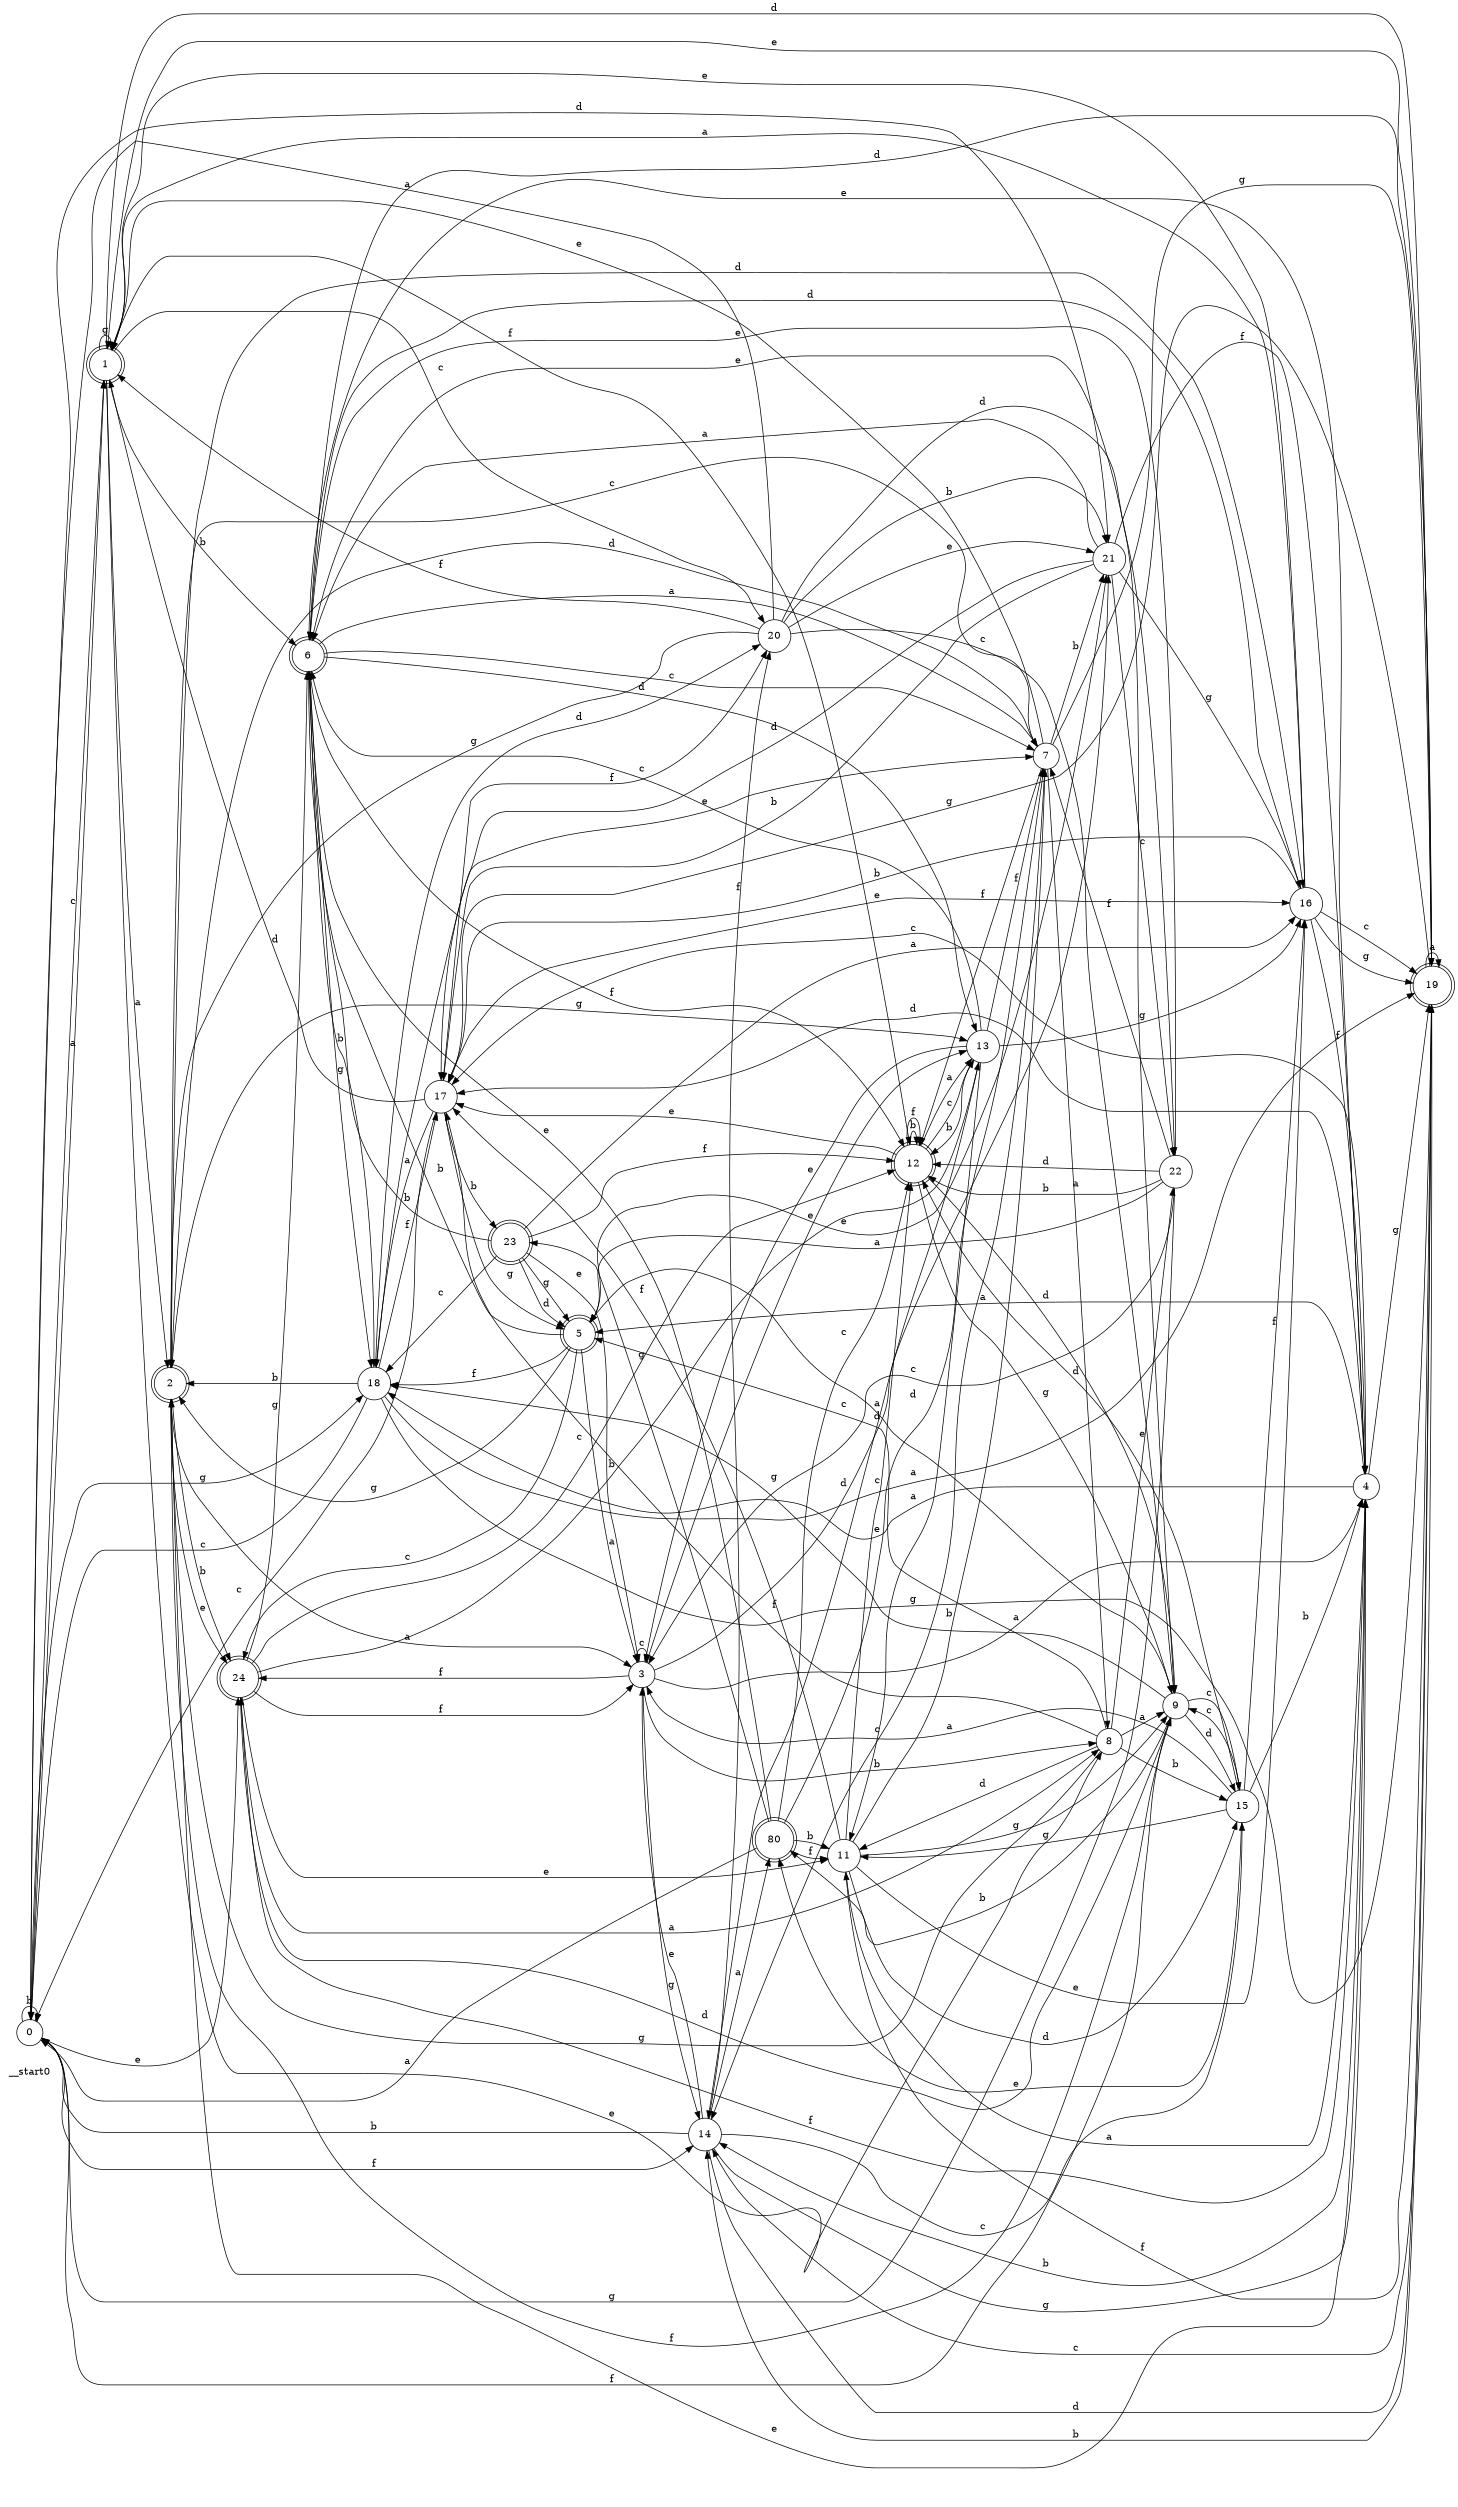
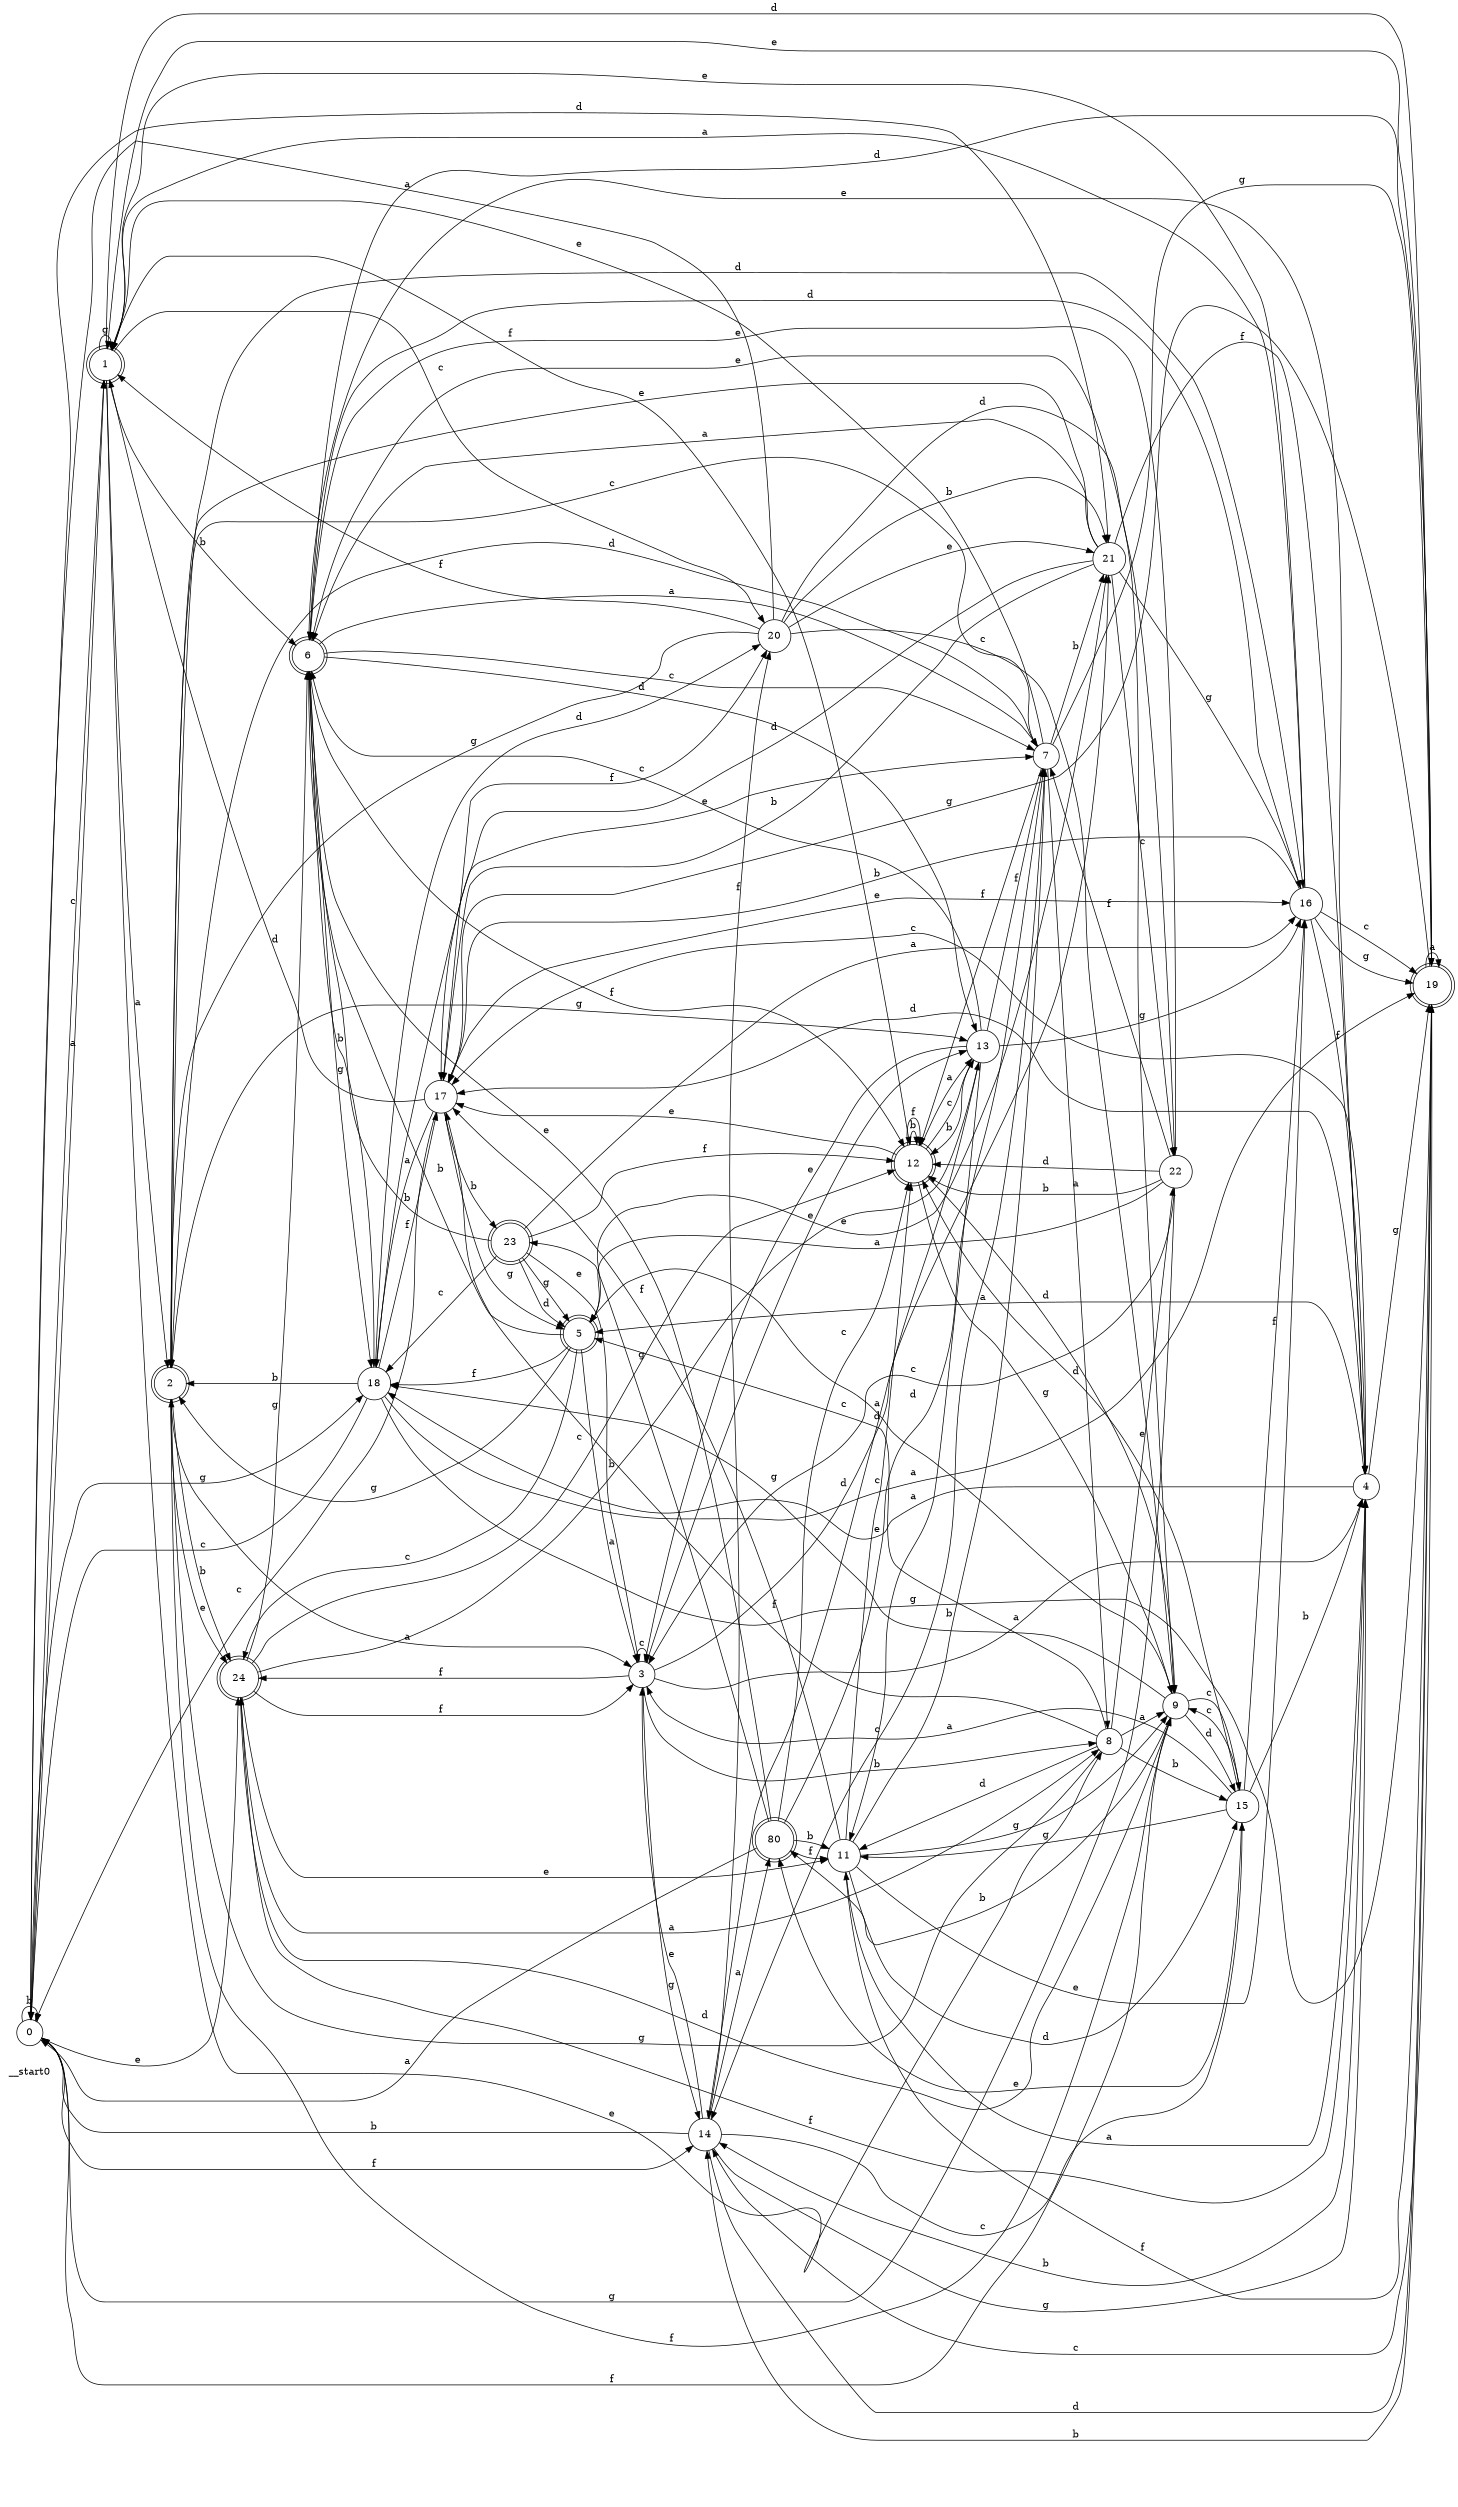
edge "4" -> "2": now "21" -> "2"
